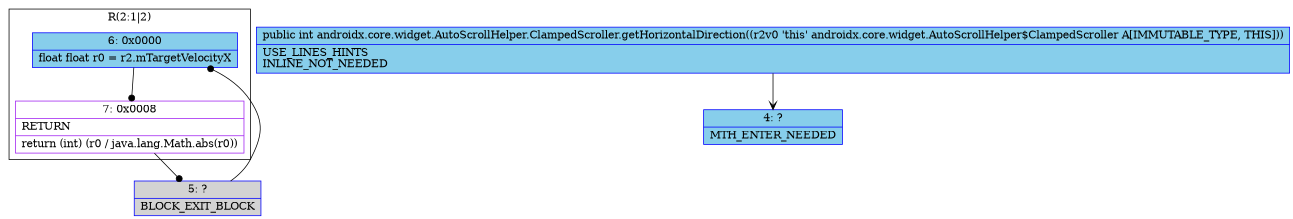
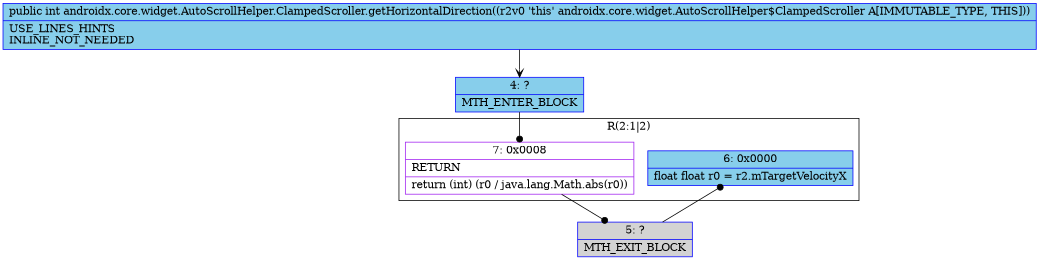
edge "6: 0x0000" -> "7: 0x0008": now "4: ?" -> "7: 0x0008"
node "4: ?": text "MTH_ENTER_NEEDED" -> "MTH_ENTER_BLOCK"
node "5: ?": text "BLOCK_EXIT_BLOCK" -> "MTH_EXIT_BLOCK"
